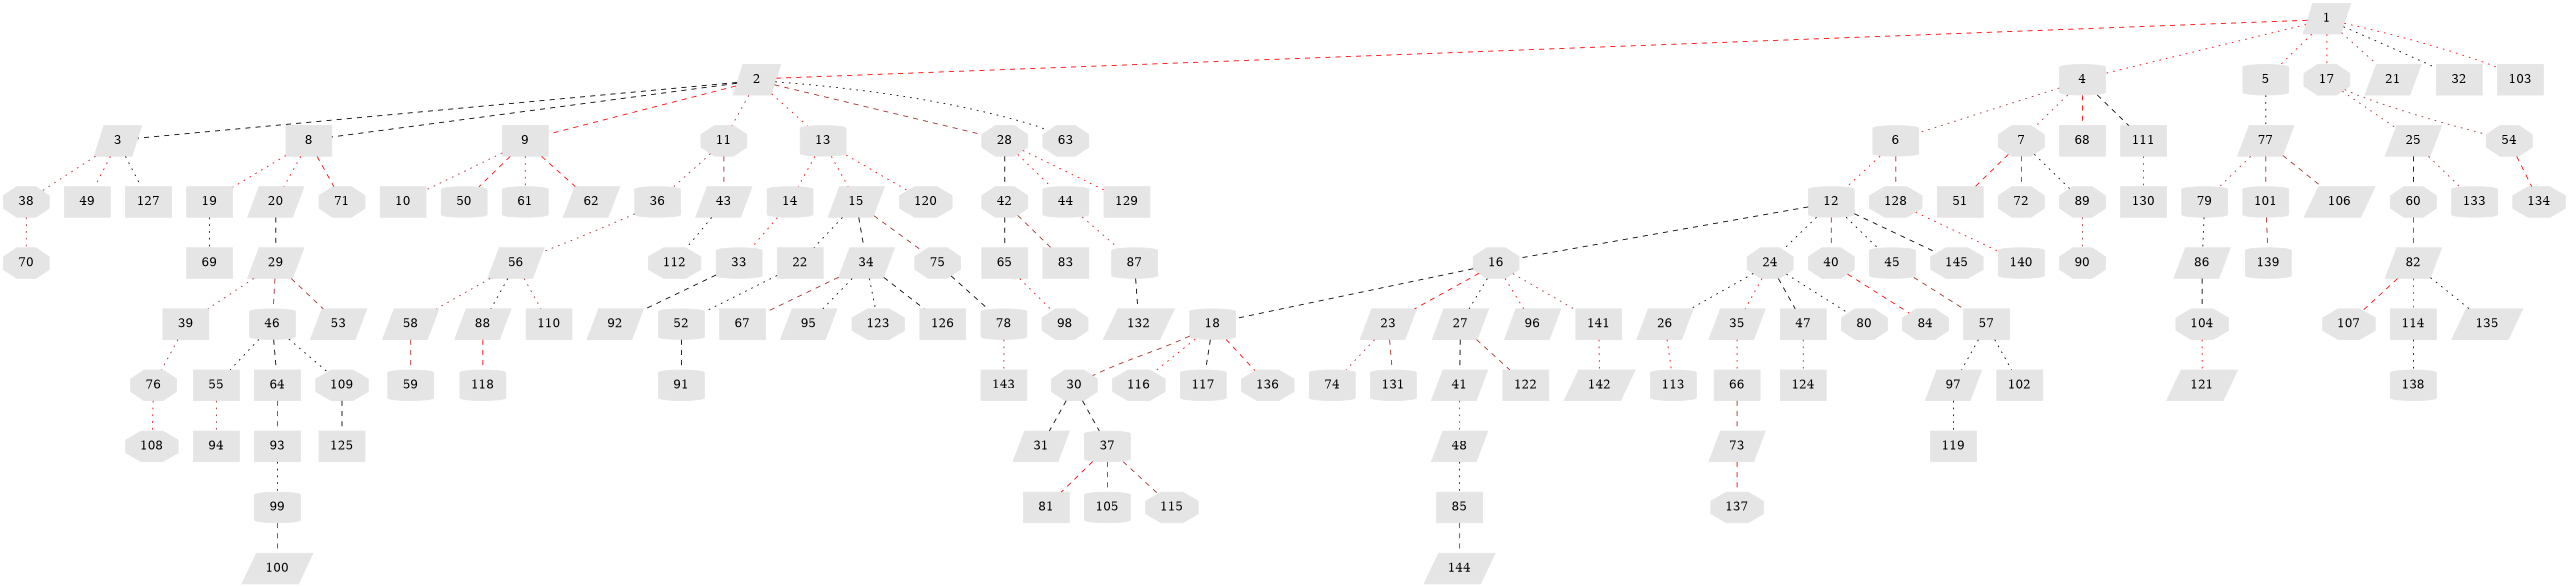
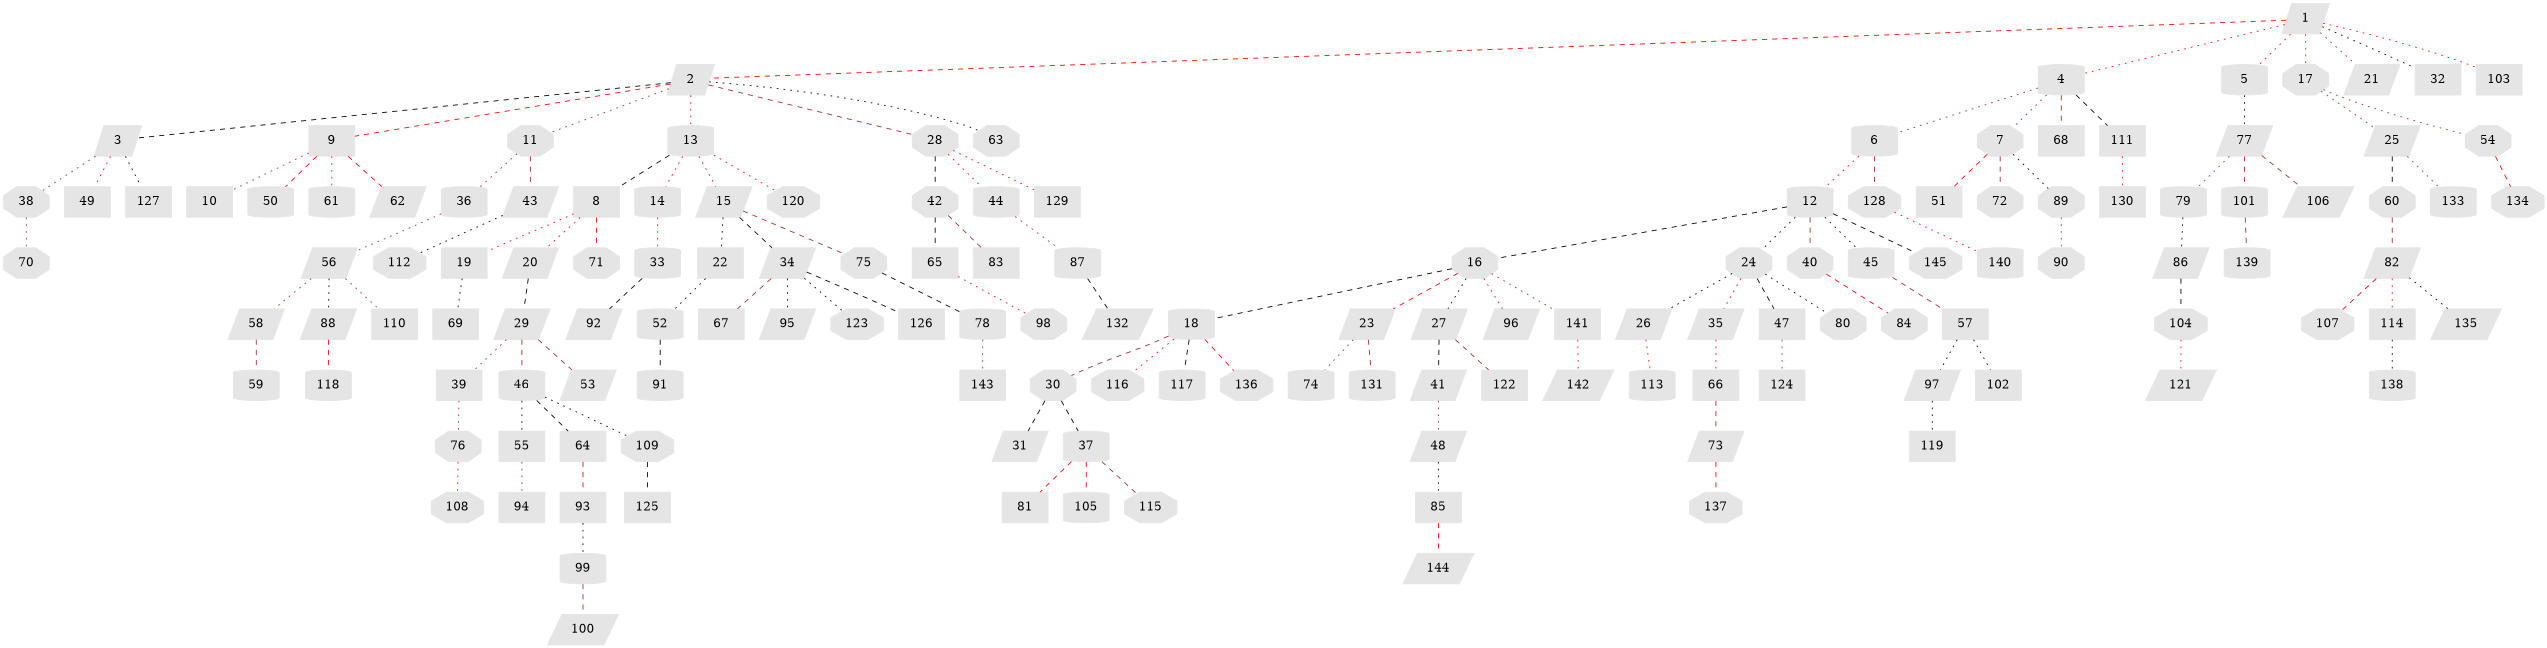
edge "2" -- "8": now "13" -- "8"
